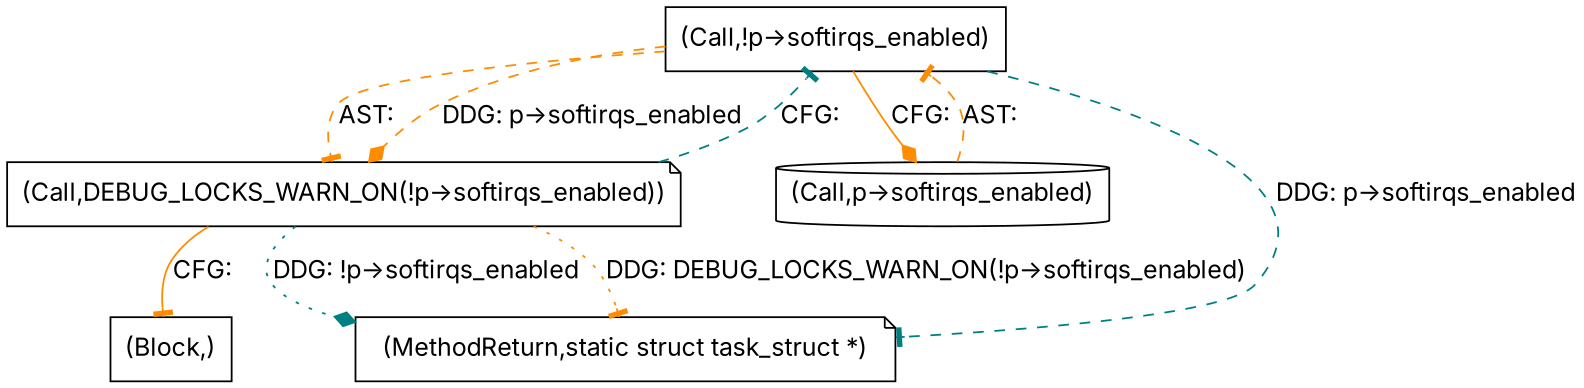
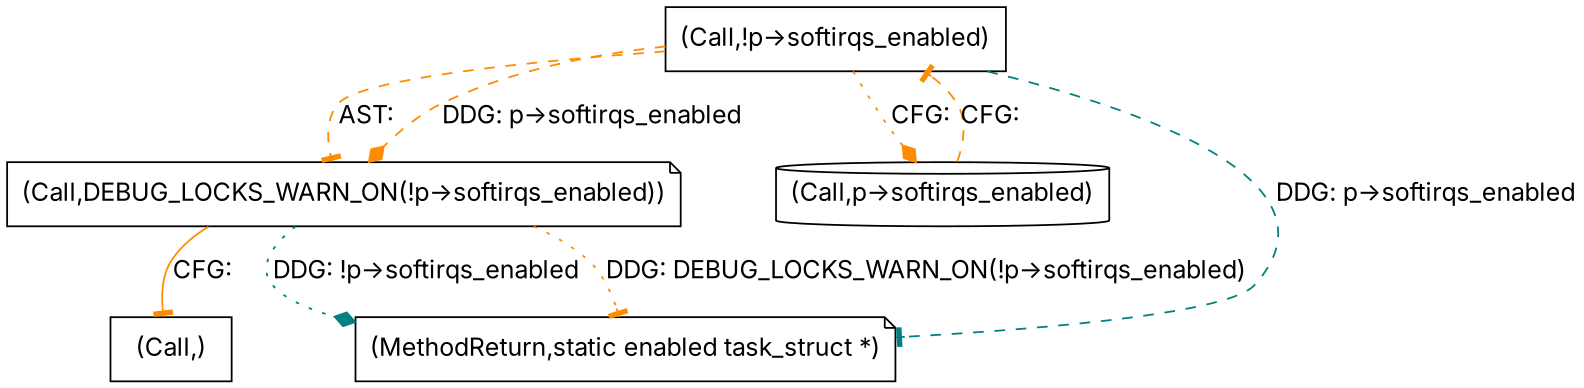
edge "(Call,!p->softirqs_enabled)" -> "(Call,p->softirqs_enabled)": style solid -> dotted
edge "(Call,p->softirqs_enabled)" -> "(Call,!p->softirqs_enabled)": label "AST: " -> "CFG: "
edge "(Call,DEBUG_LOCKS_WARN_ON(!p->softirqs_enabled))" -> "(Call,!p->softirqs_enabled)": removed, label "CFG:"
node "(Block,)": label "(Block,)" -> "(Call,)"
node "(MethodReturn,static struct task_struct *)": label "(MethodReturn,static struct task_struct *)" -> "(MethodReturn,static enabled task_struct *)"
